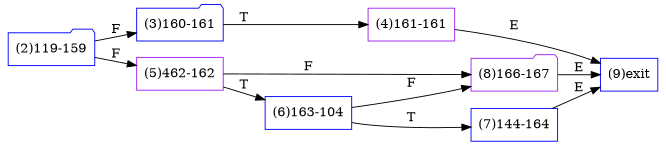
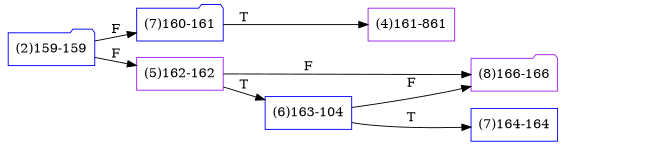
node "(3)160-161": label "(3)160-161" -> "(7)160-161"
node "(4)161-161": label "(4)161-161" -> "(4)161-861"
node "(2)119-159": label "(2)119-159" -> "(2)159-159"
node "(5)462-162": label "(5)462-162" -> "(5)162-162"
node "(8)166-167": label "(8)166-167" -> "(8)166-166"
node "(9)exit": removed
node "(7)144-164": label "(7)144-164" -> "(7)164-164"
